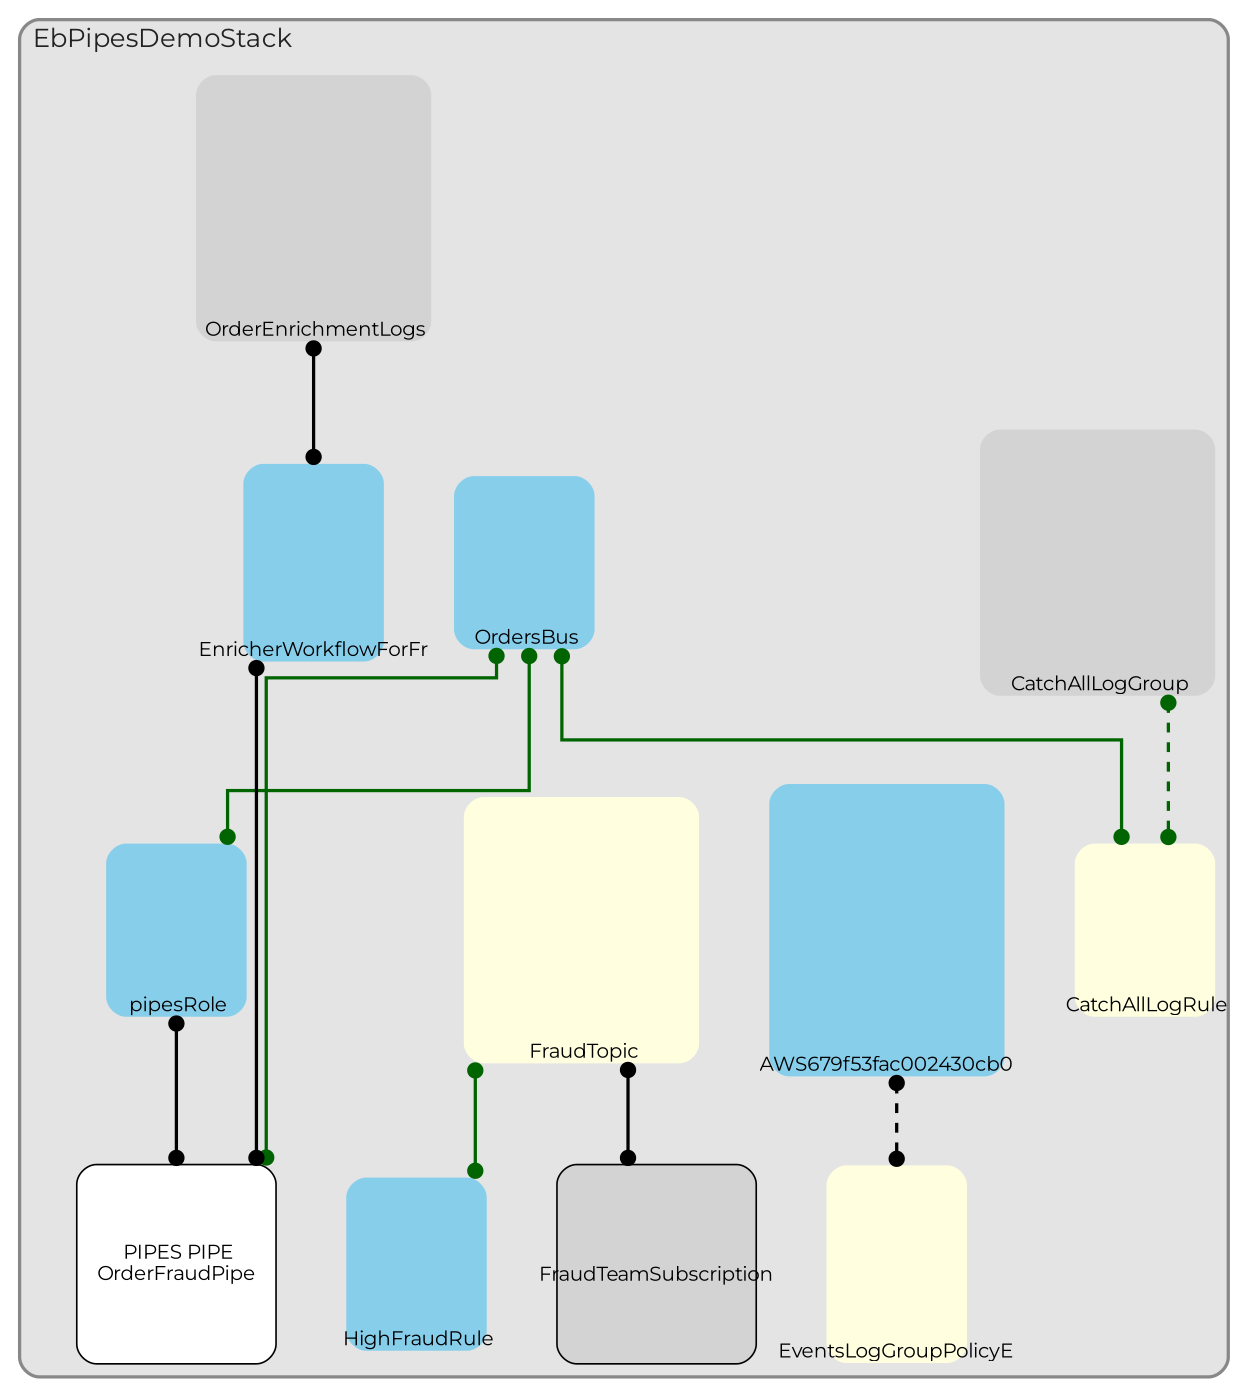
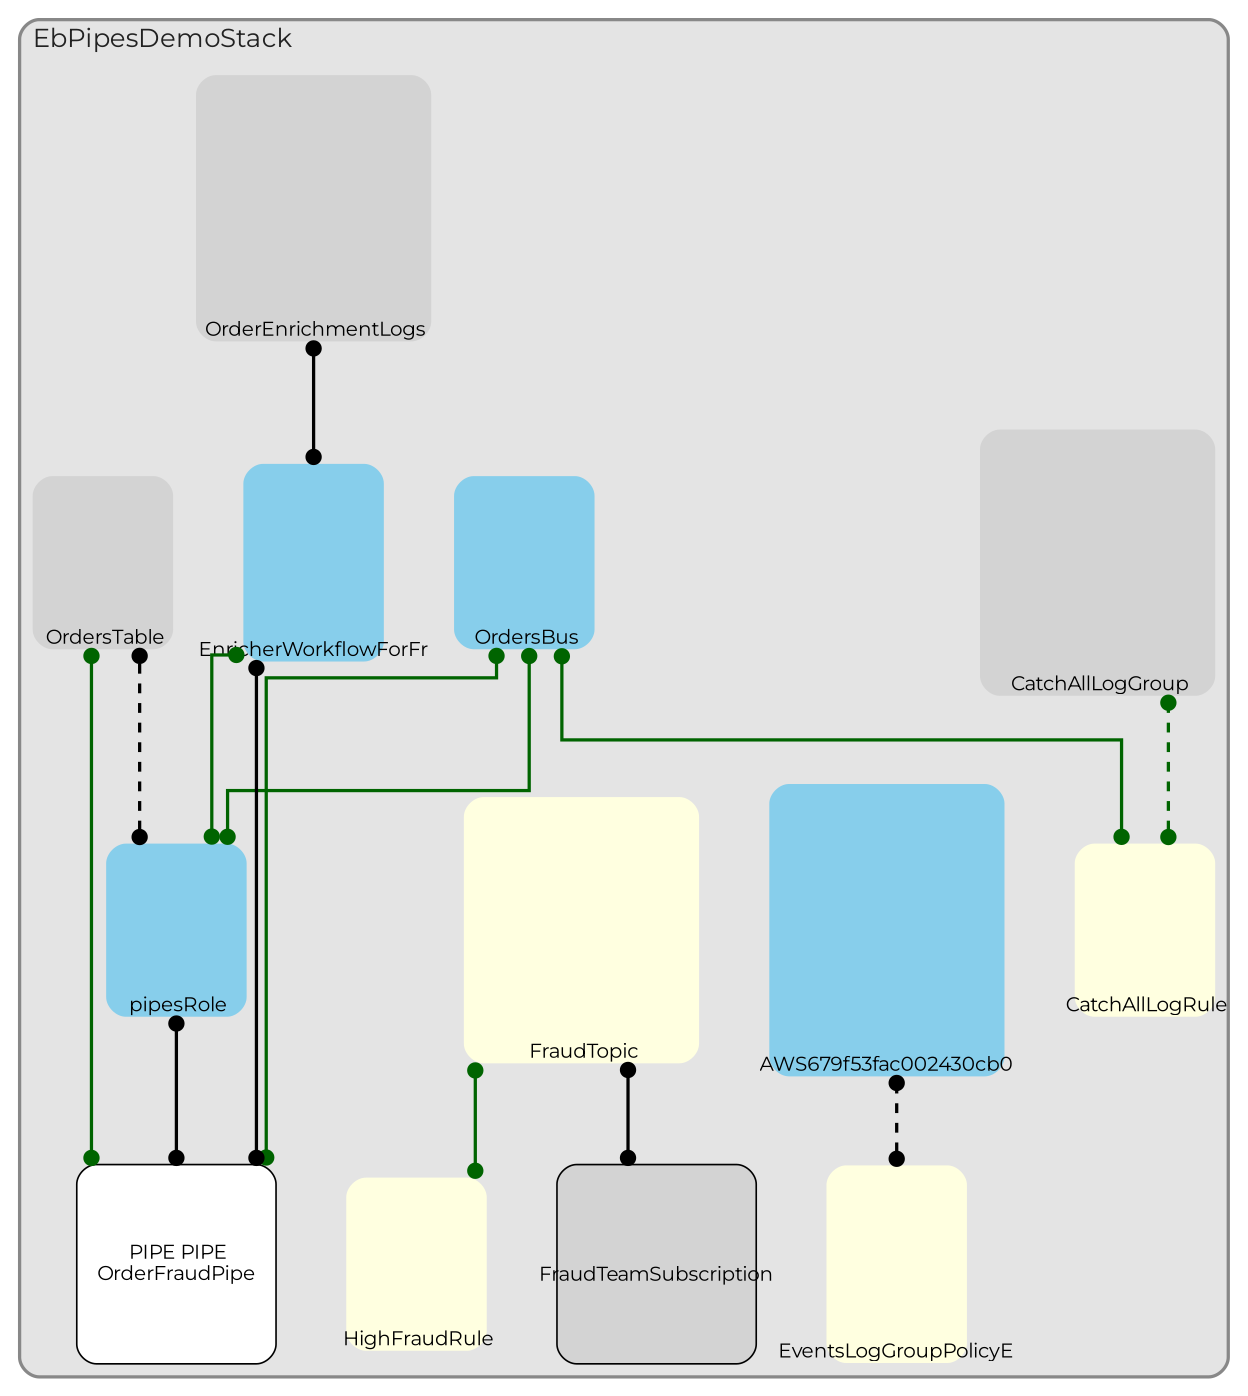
node "OrdersTable": added
edge "EnricherWorkflowForFr" -- "pipesRole": added
node "PIPES PIPE OrderFraudPipe": label "PIPES PIPE OrderFraudPipe" -> "PIPE PIPE OrderFraudPipe"
node "HighFraudRule": fillcolor skyblue -> lightyellow
